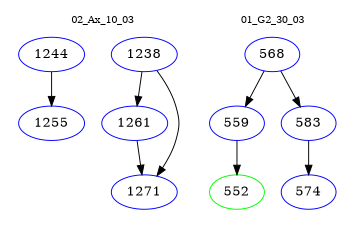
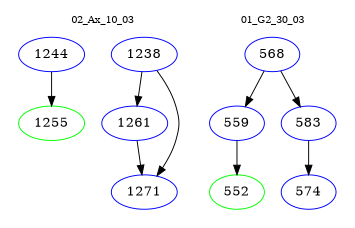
node "1255": color blue -> green
